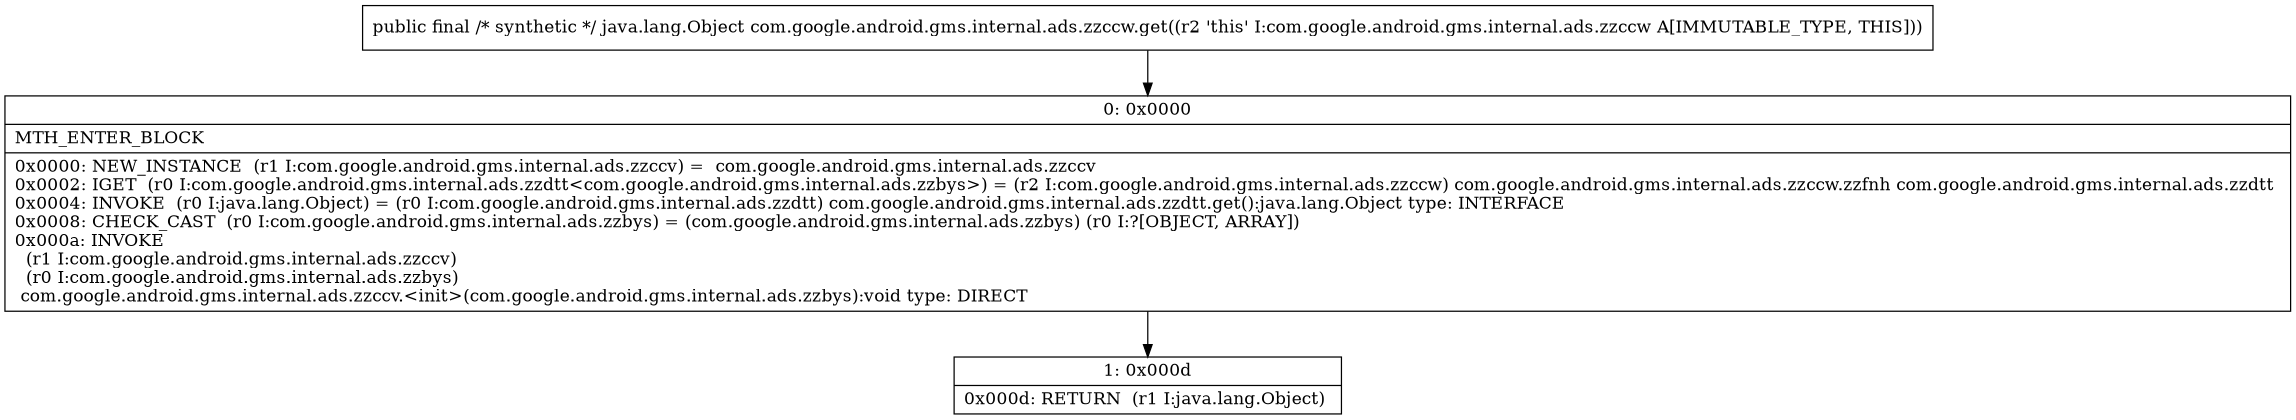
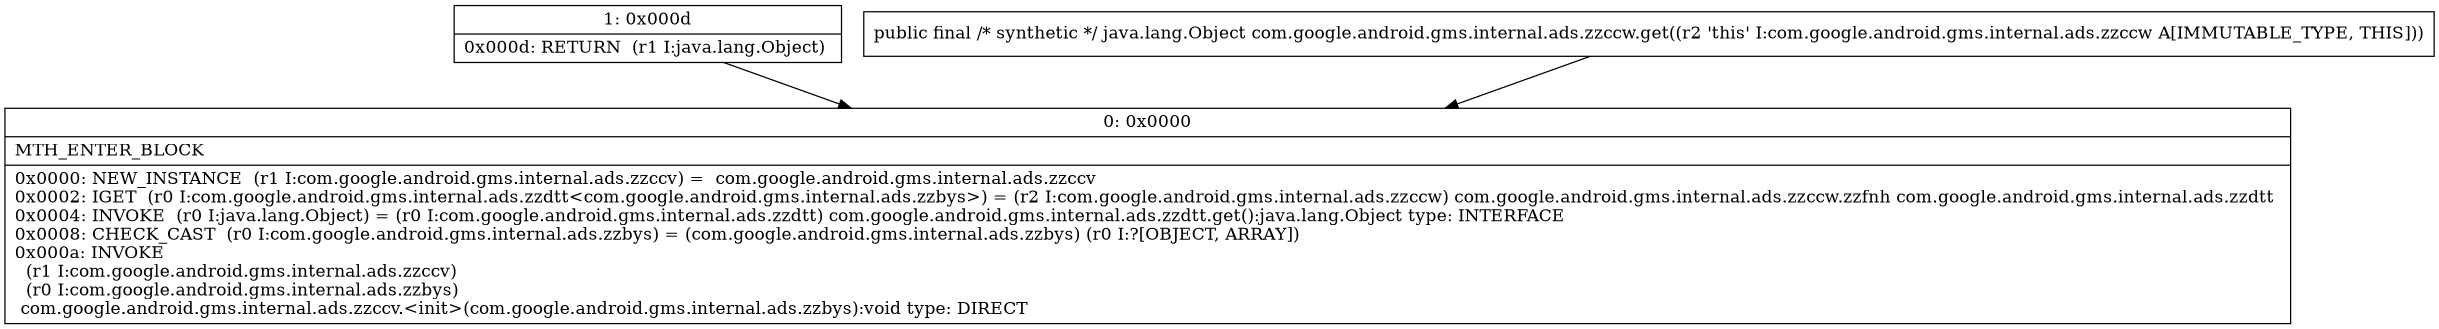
edge "0: 0x0000" -> "1: 0x000d": reversed
